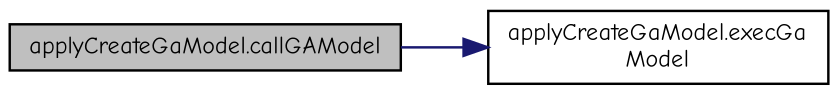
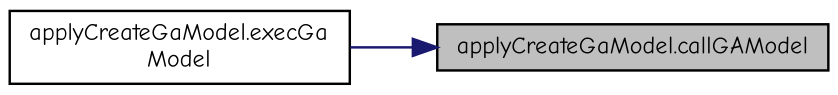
edge "applyCreateGaModel.callGAModel" -> "applyCreateGaModel.execGa Model": reversed
